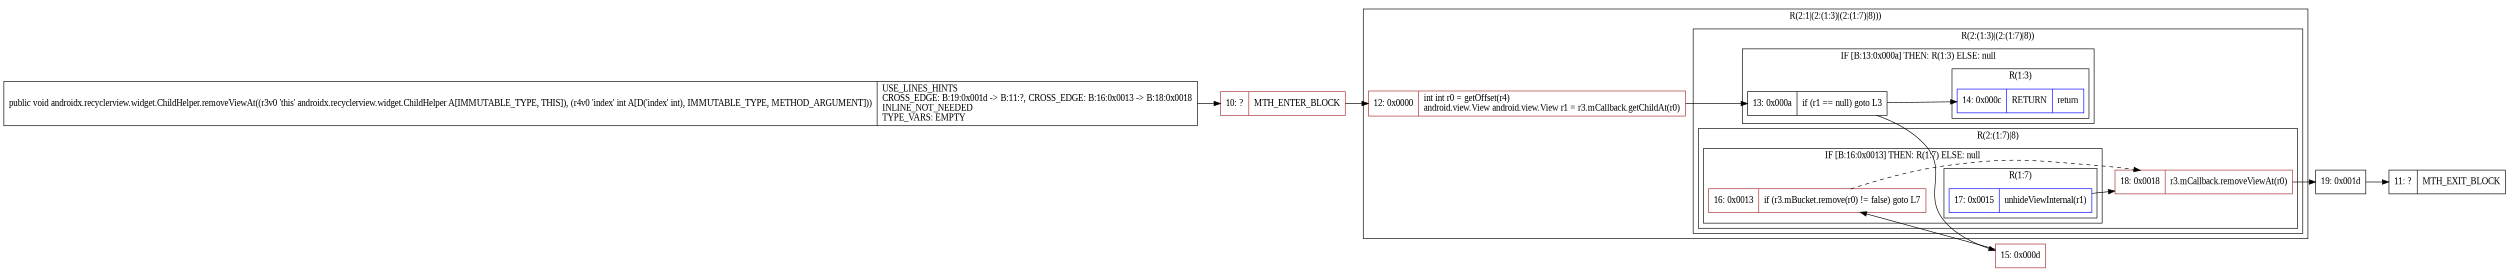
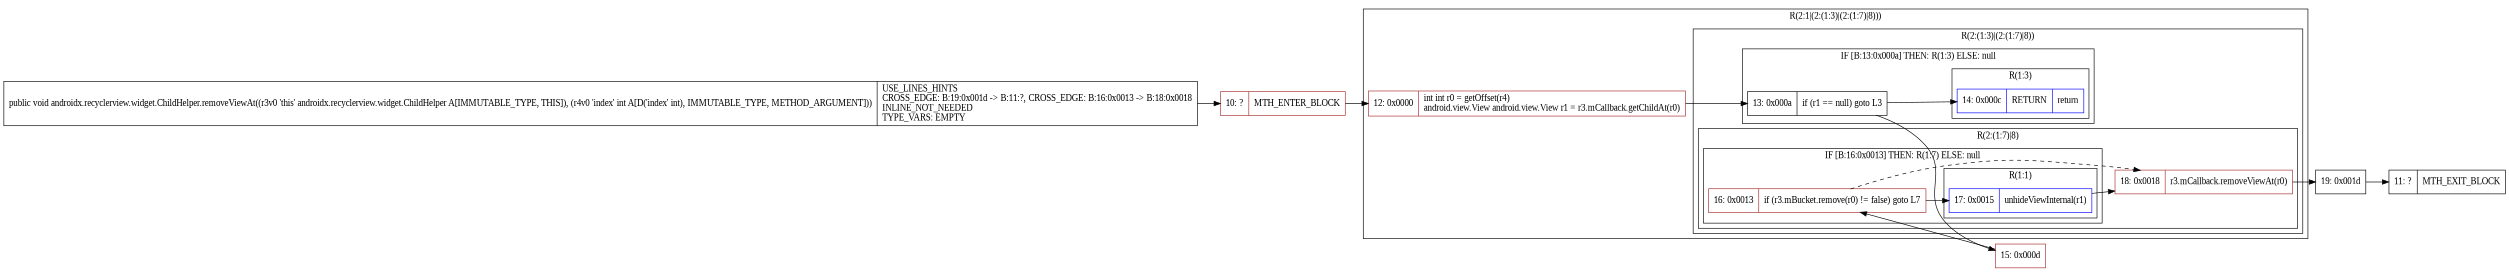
cluster "R(1:7)": label "R(1:7)" -> "R(1:1)"
edge "16: 0x0013" -> "17: 0x0015": added
